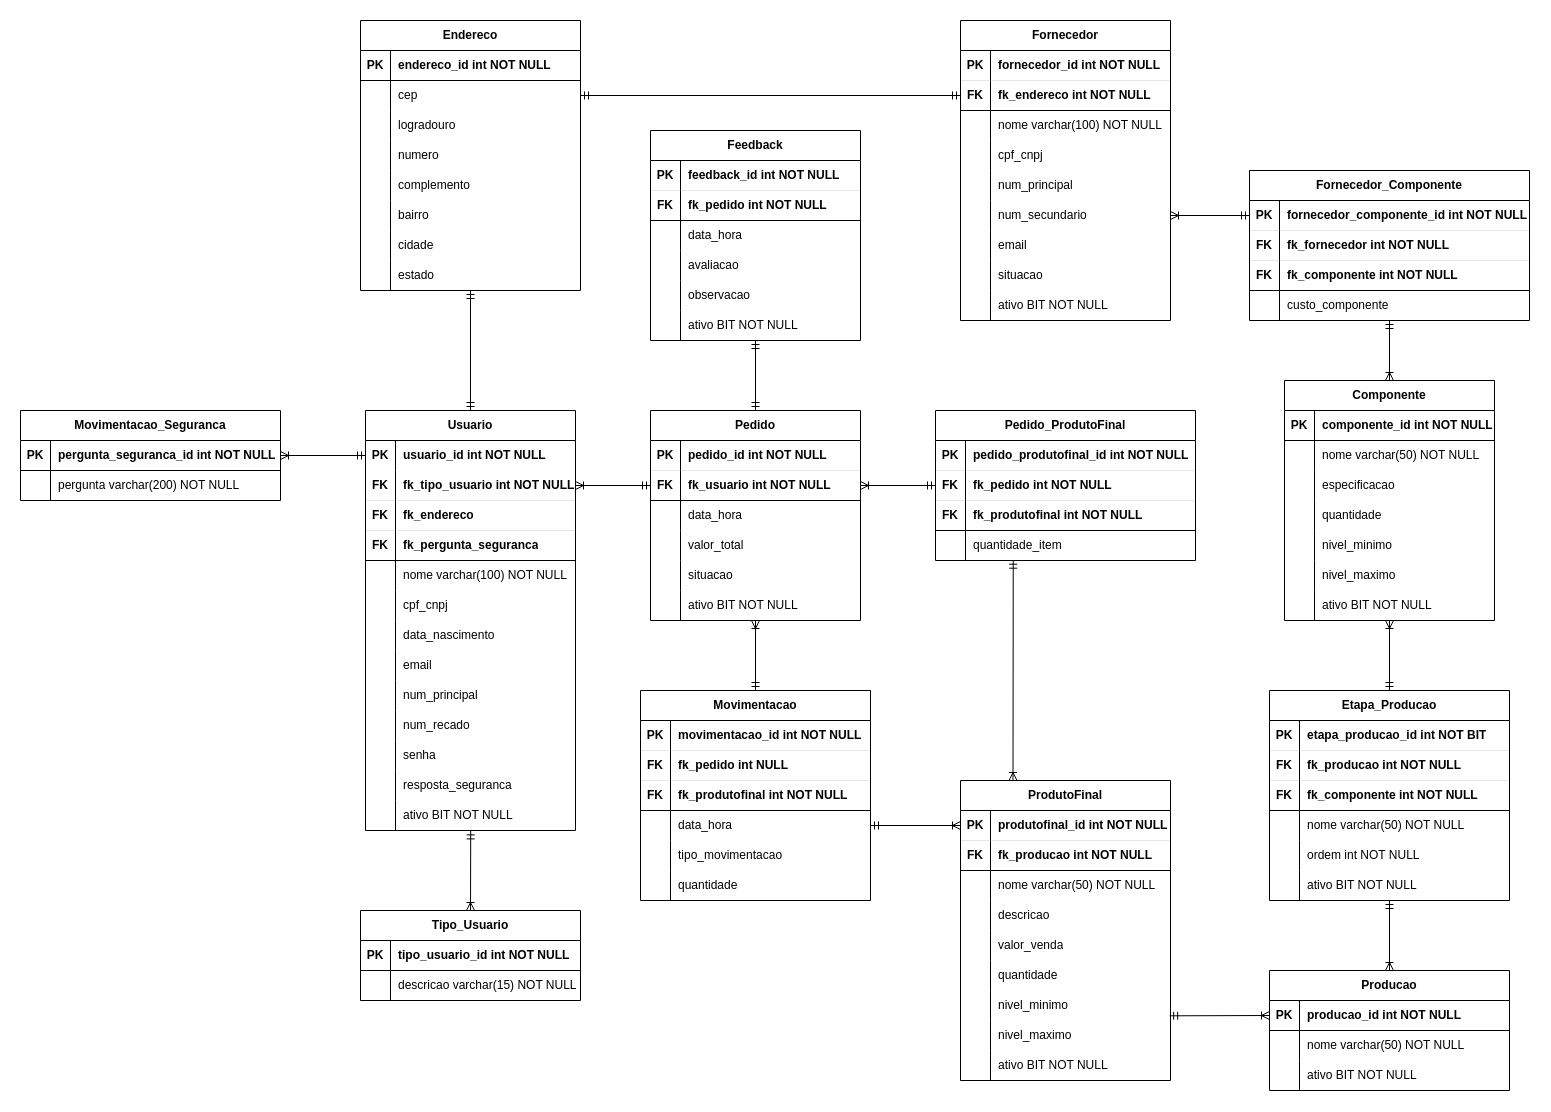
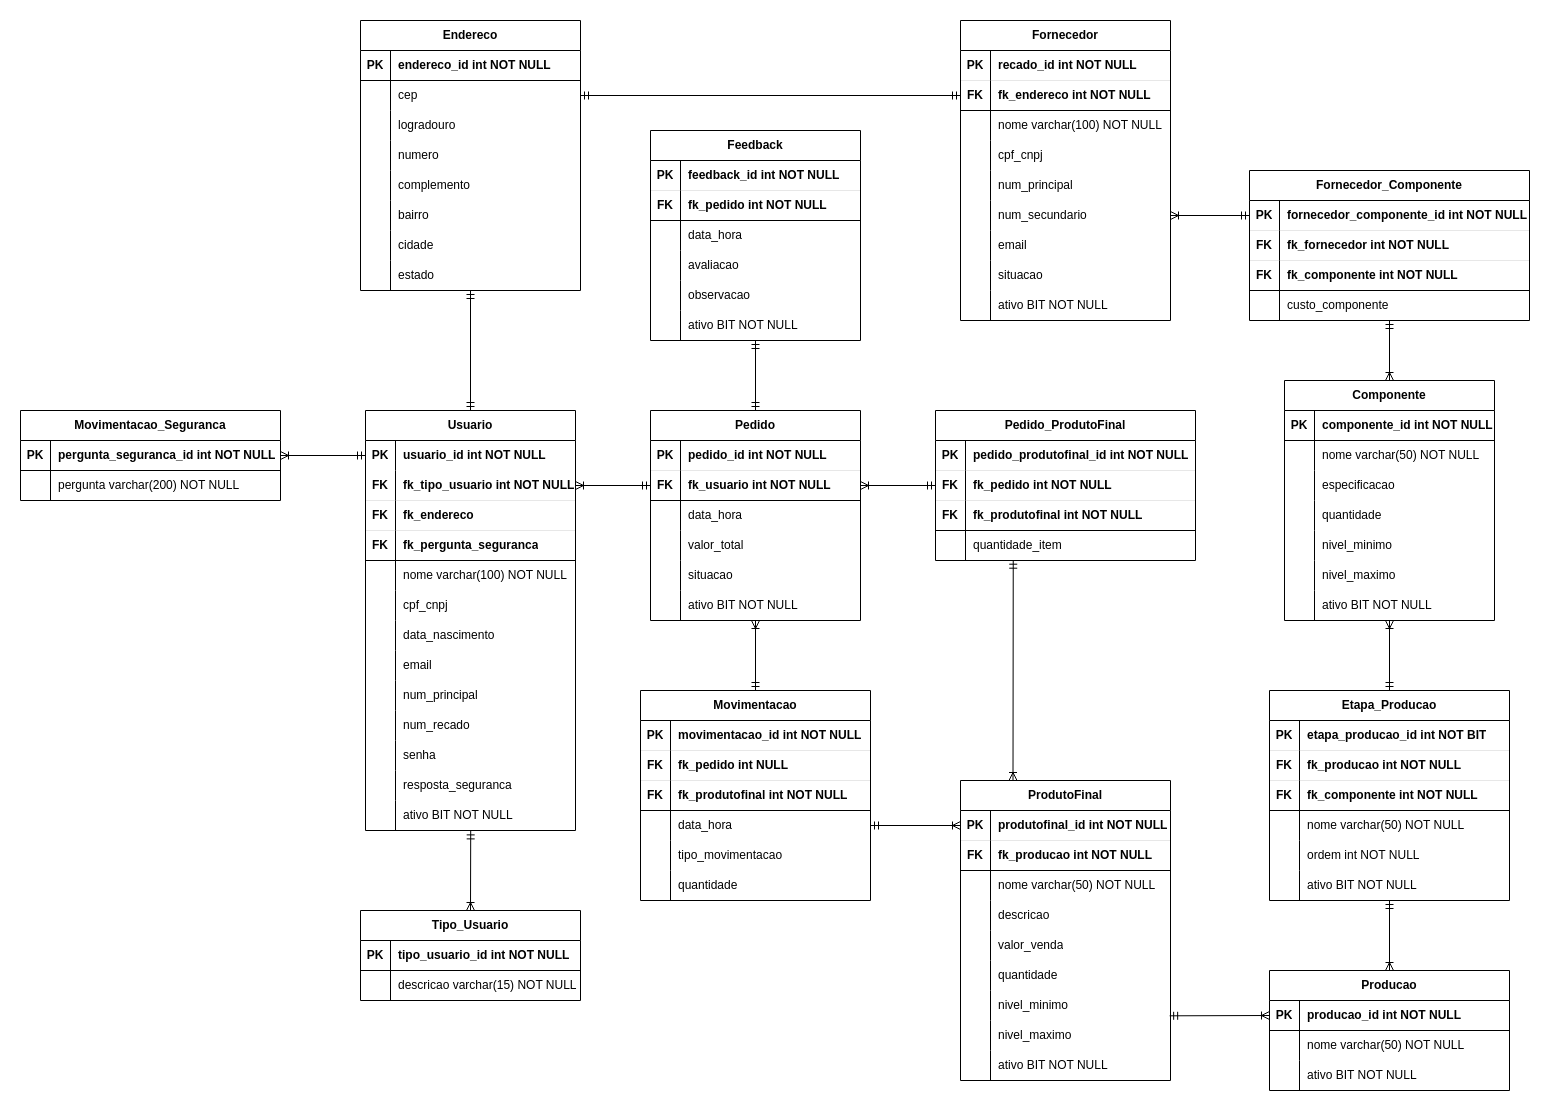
node "fornecedor_id int NOT NULL": label "fornecedor_id int NOT NULL" -> "recado_id int NOT NULL"
